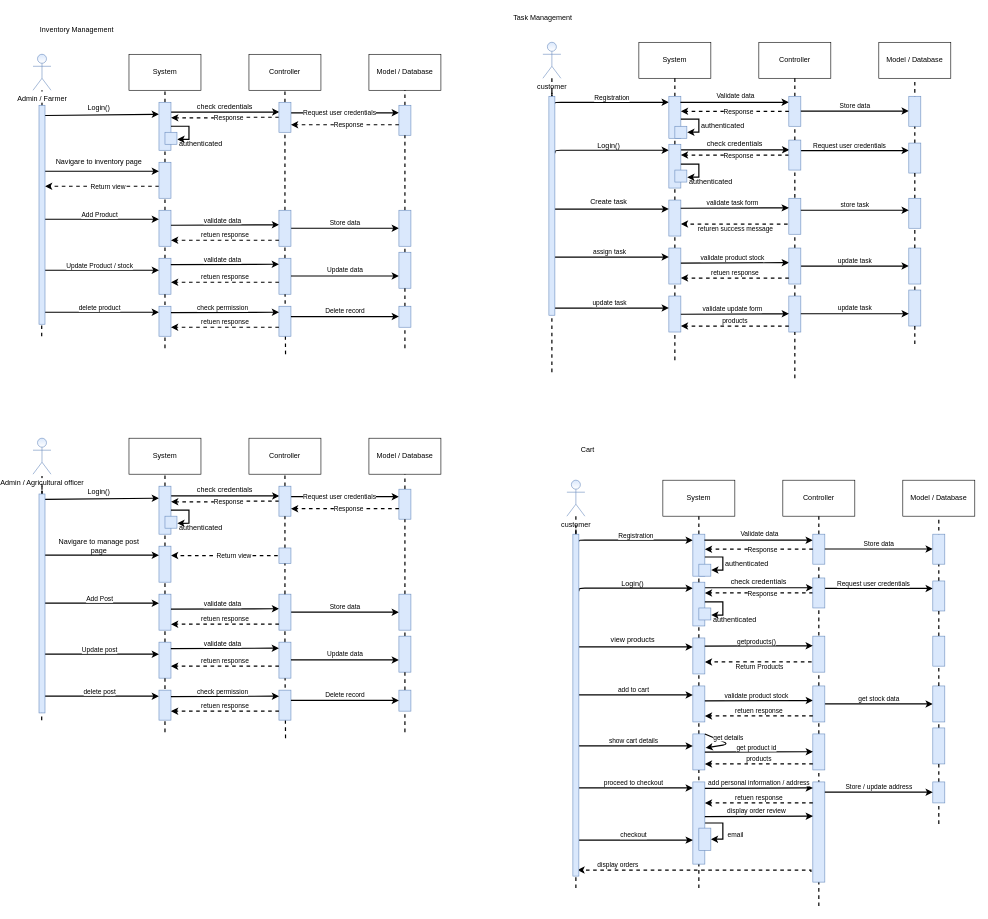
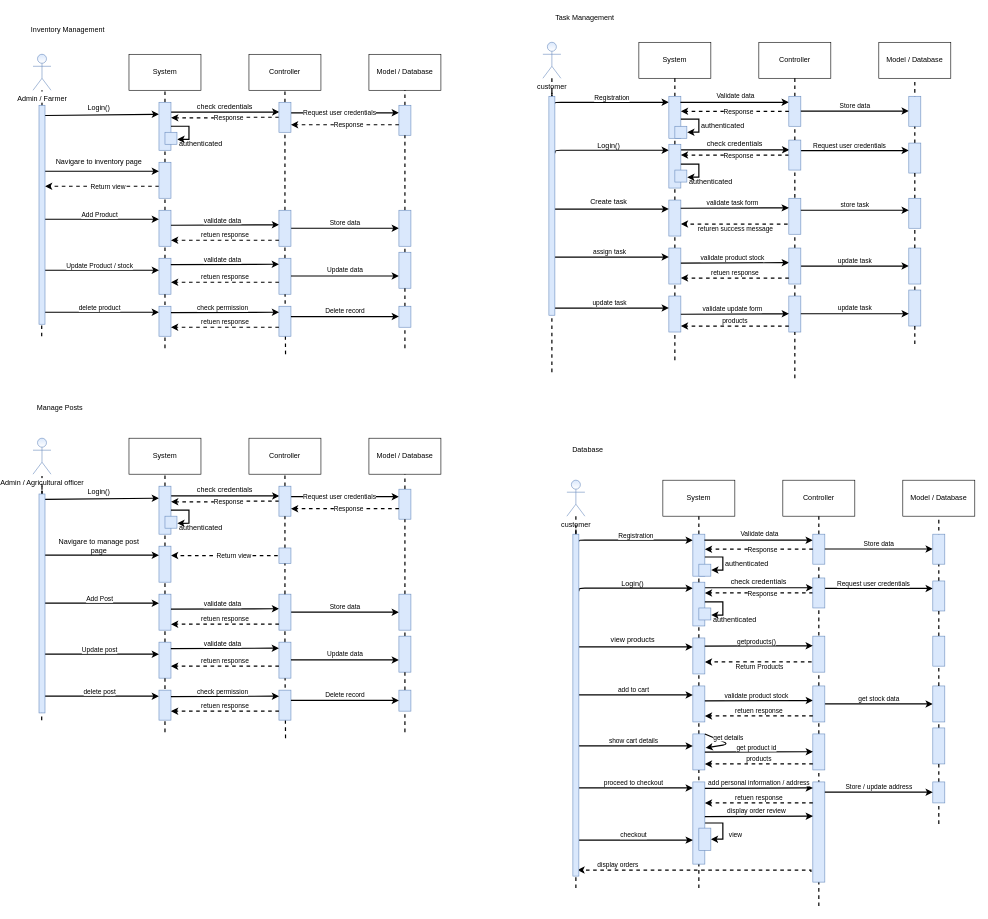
node "Task Management": moved (543, 18) -> (585, 18)
node "Inventory Management": moved (78, 30) -> (69, 30)
node "Manage Posts": added
node "Cart": label "Cart" -> "Database"
node "email": label "email" -> "view"
